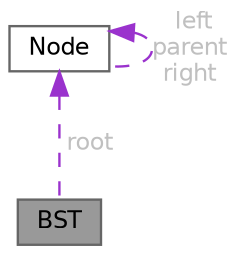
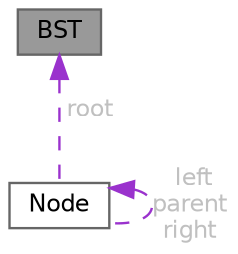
edge "BST" -> "Node": reversed
